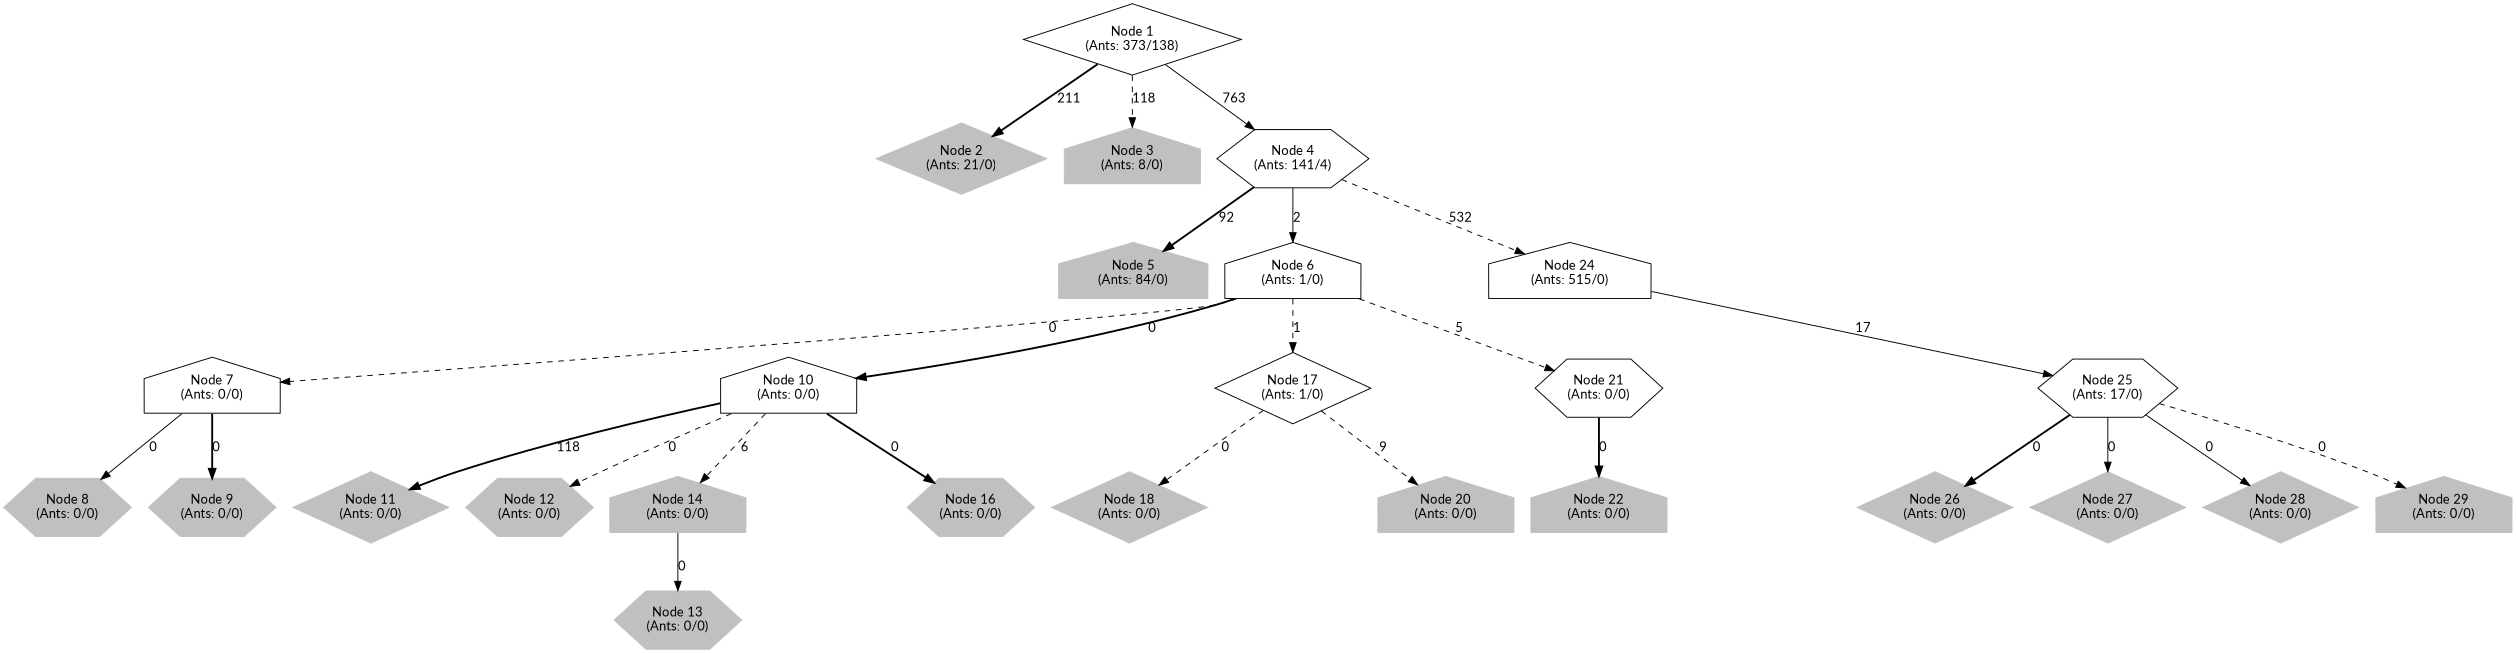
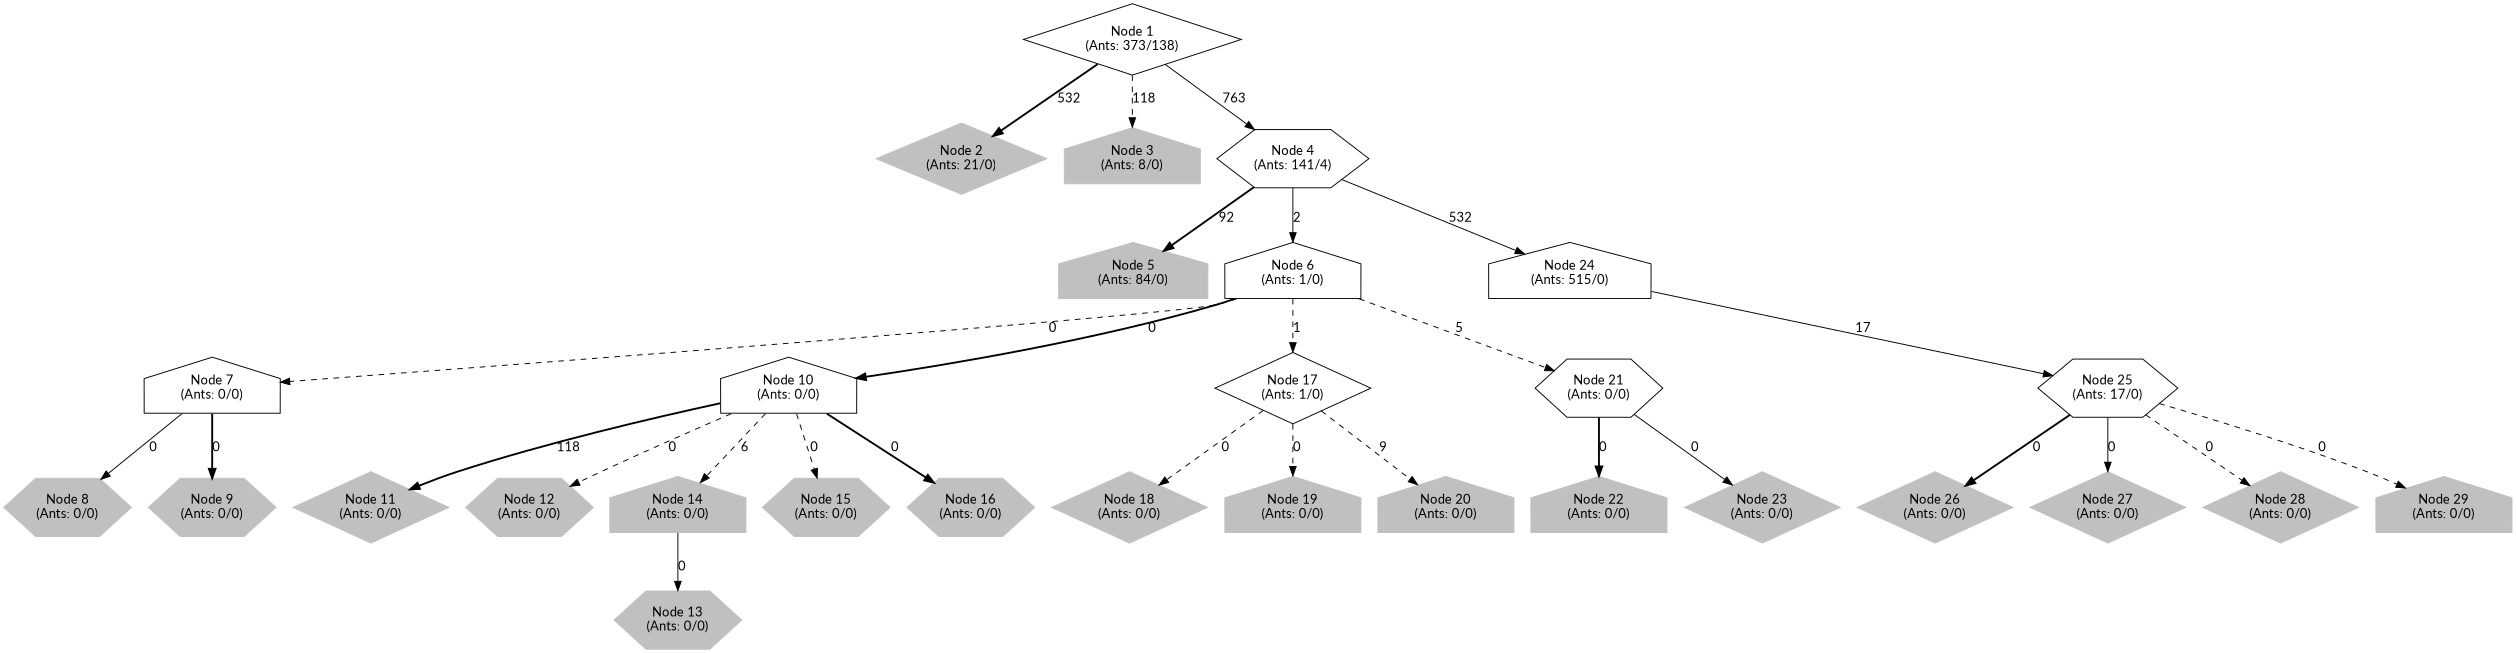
edge "Node 1 (Ants: 373/138)" -> "Node 2 (Ants: 21/0)": label "211" -> "532"
edge "Node 4 (Ants: 141/4)" -> "Node 24 (Ants: 515/0)": style dashed -> solid
edge "Node 25 (Ants: 17/0)" -> "Node 28 (Ants: 0/0)": style solid -> dashed
node "Node 15 (Ants: 0/0)": added
node "Node 19 (Ants: 0/0)": added
node "Node 23 (Ants: 0/0)": added
